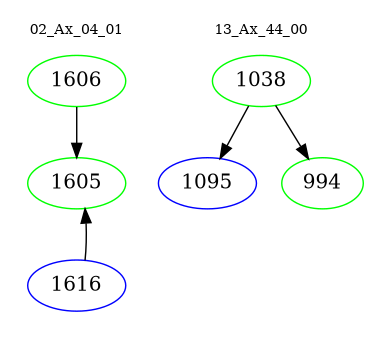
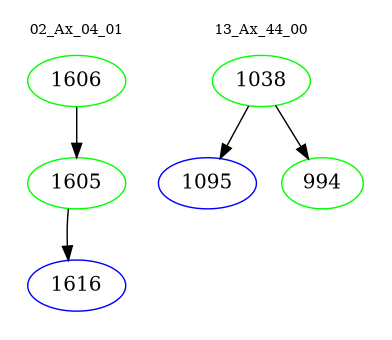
edge "1616" -> "1605": reversed
